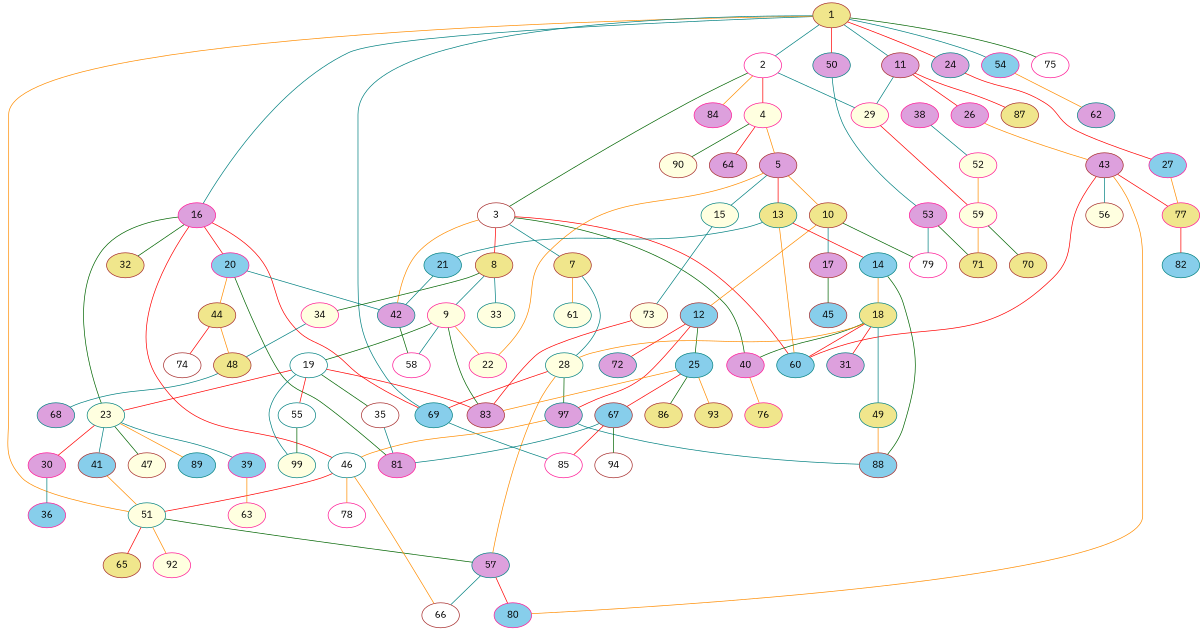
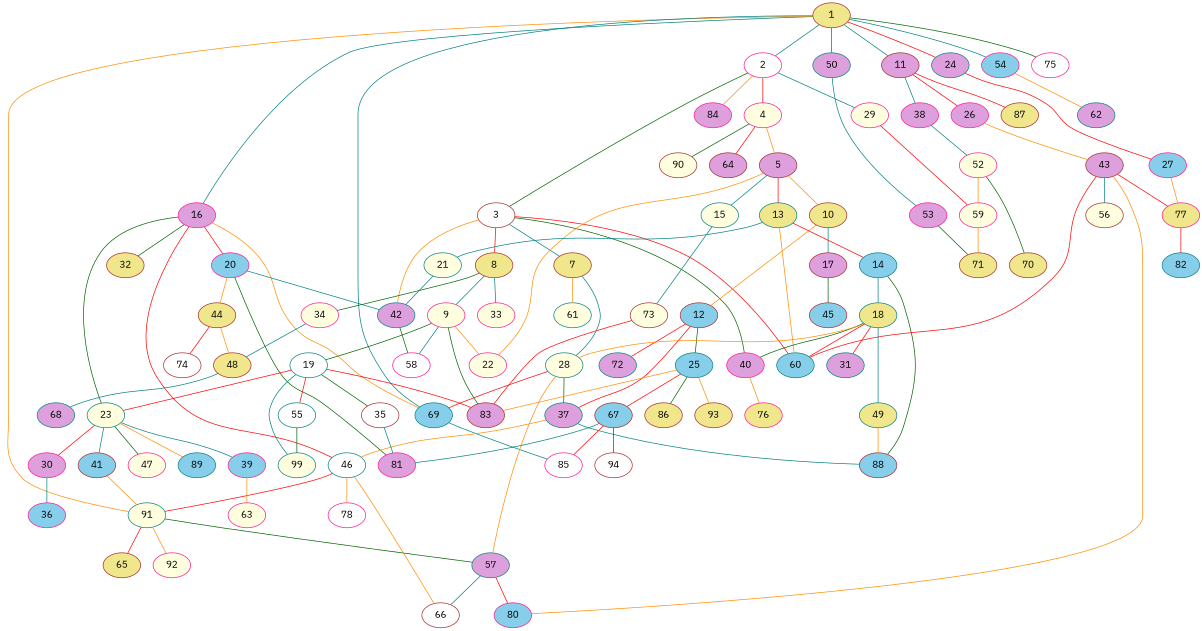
edge "11" -- "29": now "11" -- "38"
edge "59" -- "70": now "52" -- "70"
node "21": fillcolor skyblue -> lightyellow
node "79": removed
edge "14" -- "18": color darkorange -> teal
node "33": color teal -> deeppink
edge "16" -- "69": color red -> darkorange
node "97": label "97" -> "37"
node "47": color brown -> deeppink
node "51": label "51" -> "91"
